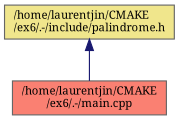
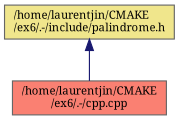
node "/home/laurentjin/CMAKE /ex6/.-/main.cpp": label "/home/laurentjin/CMAKE /ex6/.-/main.cpp" -> "/home/laurentjin/CMAKE /ex6/.-/cpp.cpp"
